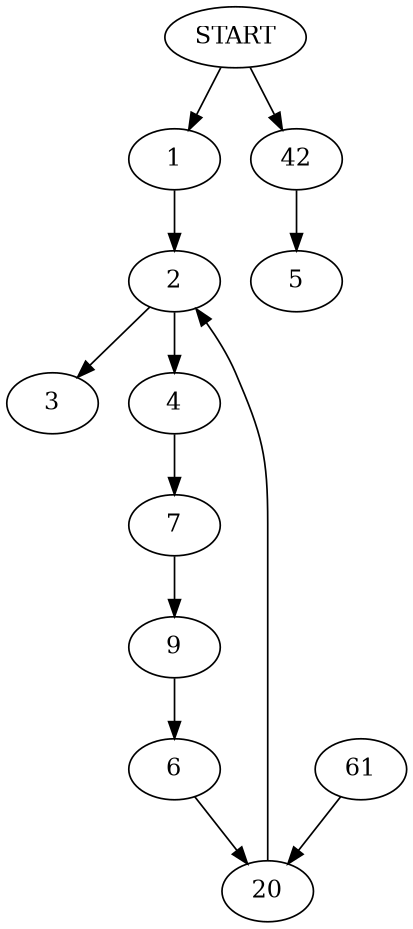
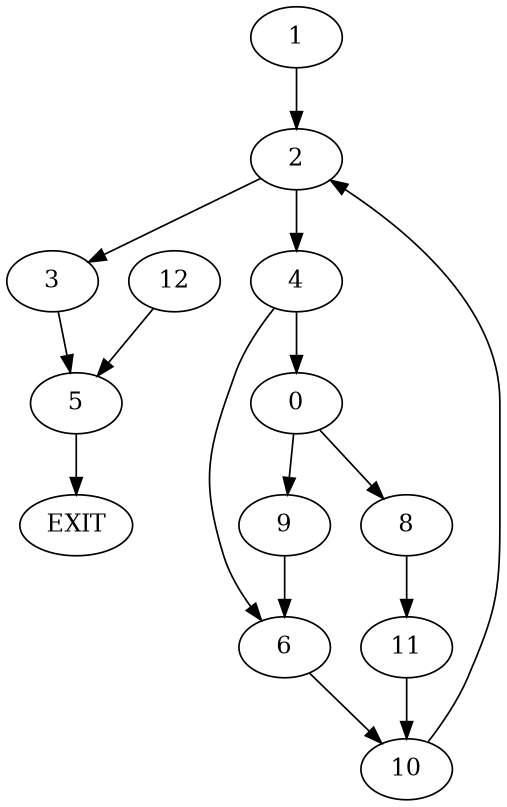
node "START": removed
node "42": label "42" -> "12"
edge "3" -> "5": added
edge "4" -> "6": added
node "EXIT": added
node "7": label "7" -> "0"
node "8": added
node "61": label "61" -> "11"
node "20": label "20" -> "10"
